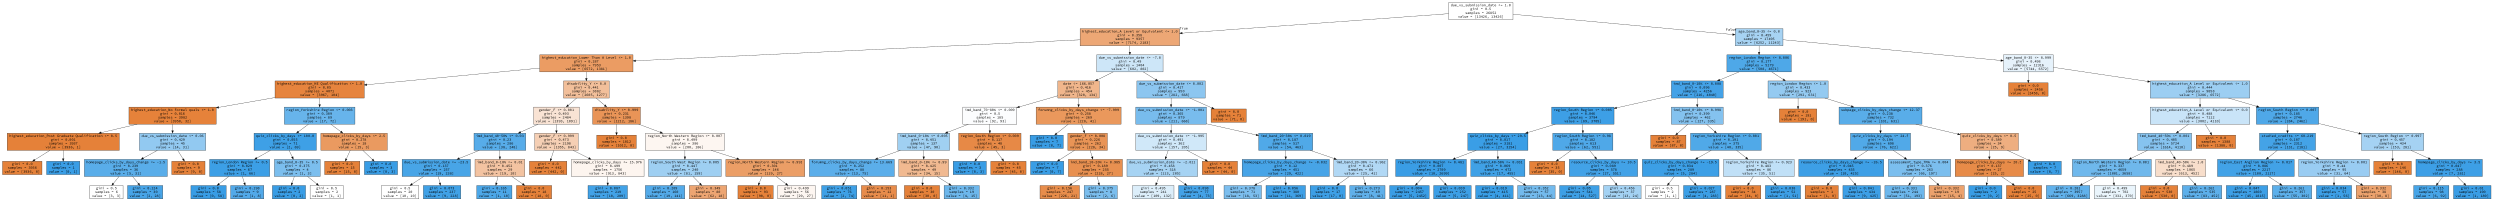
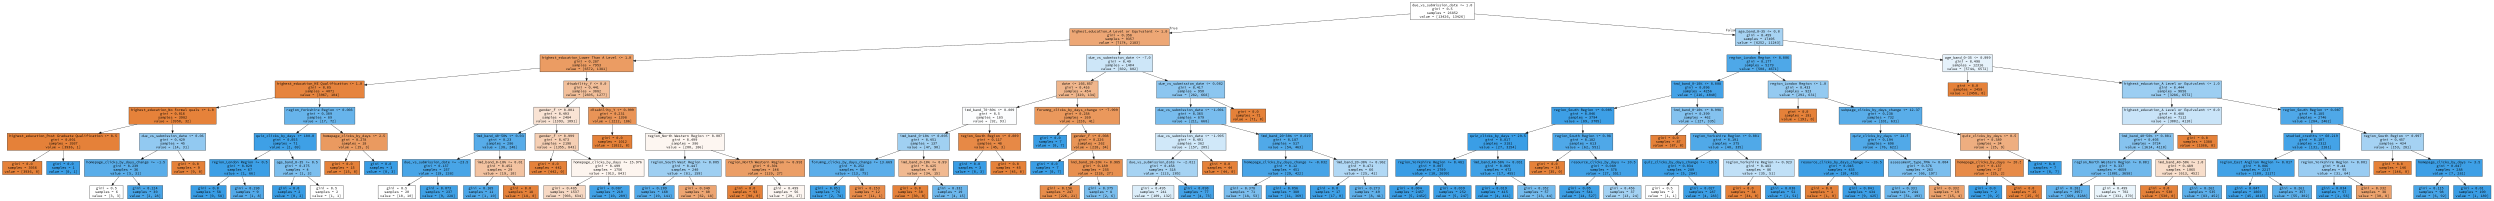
node "gini = 0.485 samples = 1537 value = [903, 634]": added
